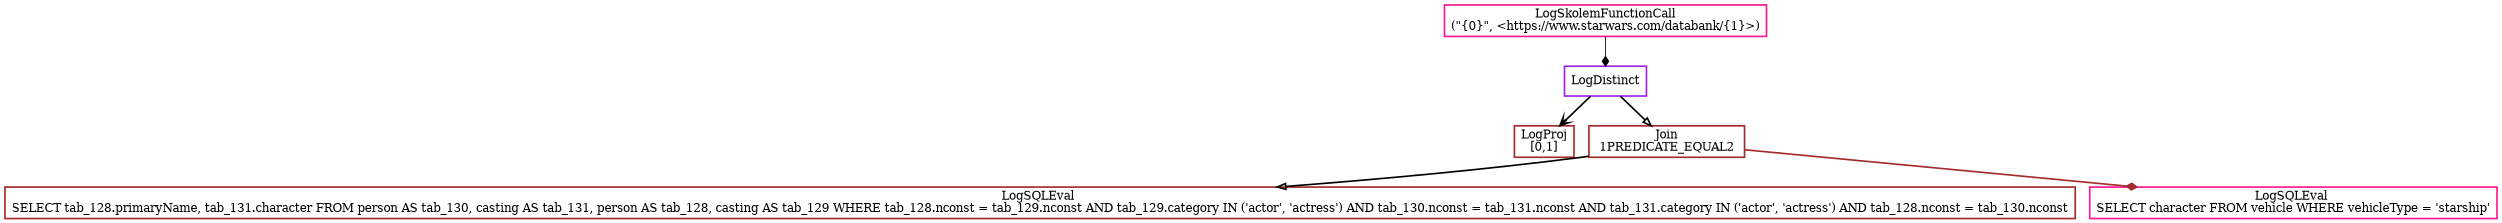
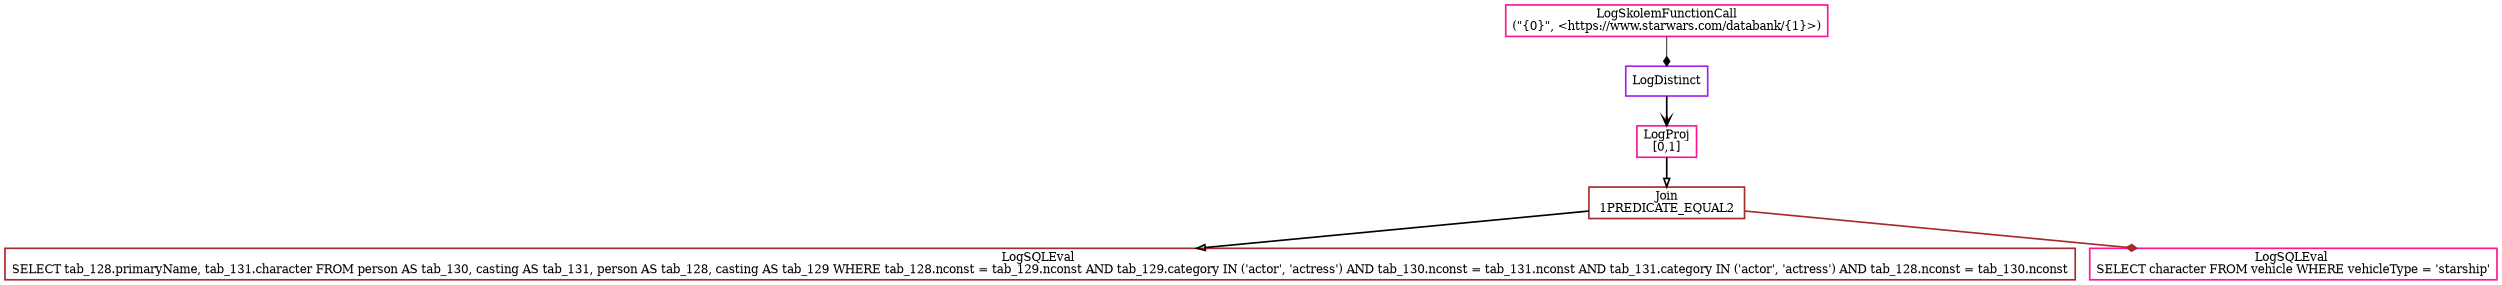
edge "LogDistinct" -> "Join 1PREDICATE_EQUAL2": now "LogProj [0,1]" -> "Join 1PREDICATE_EQUAL2"
node "LogProj [0,1]": color brown -> deeppink
